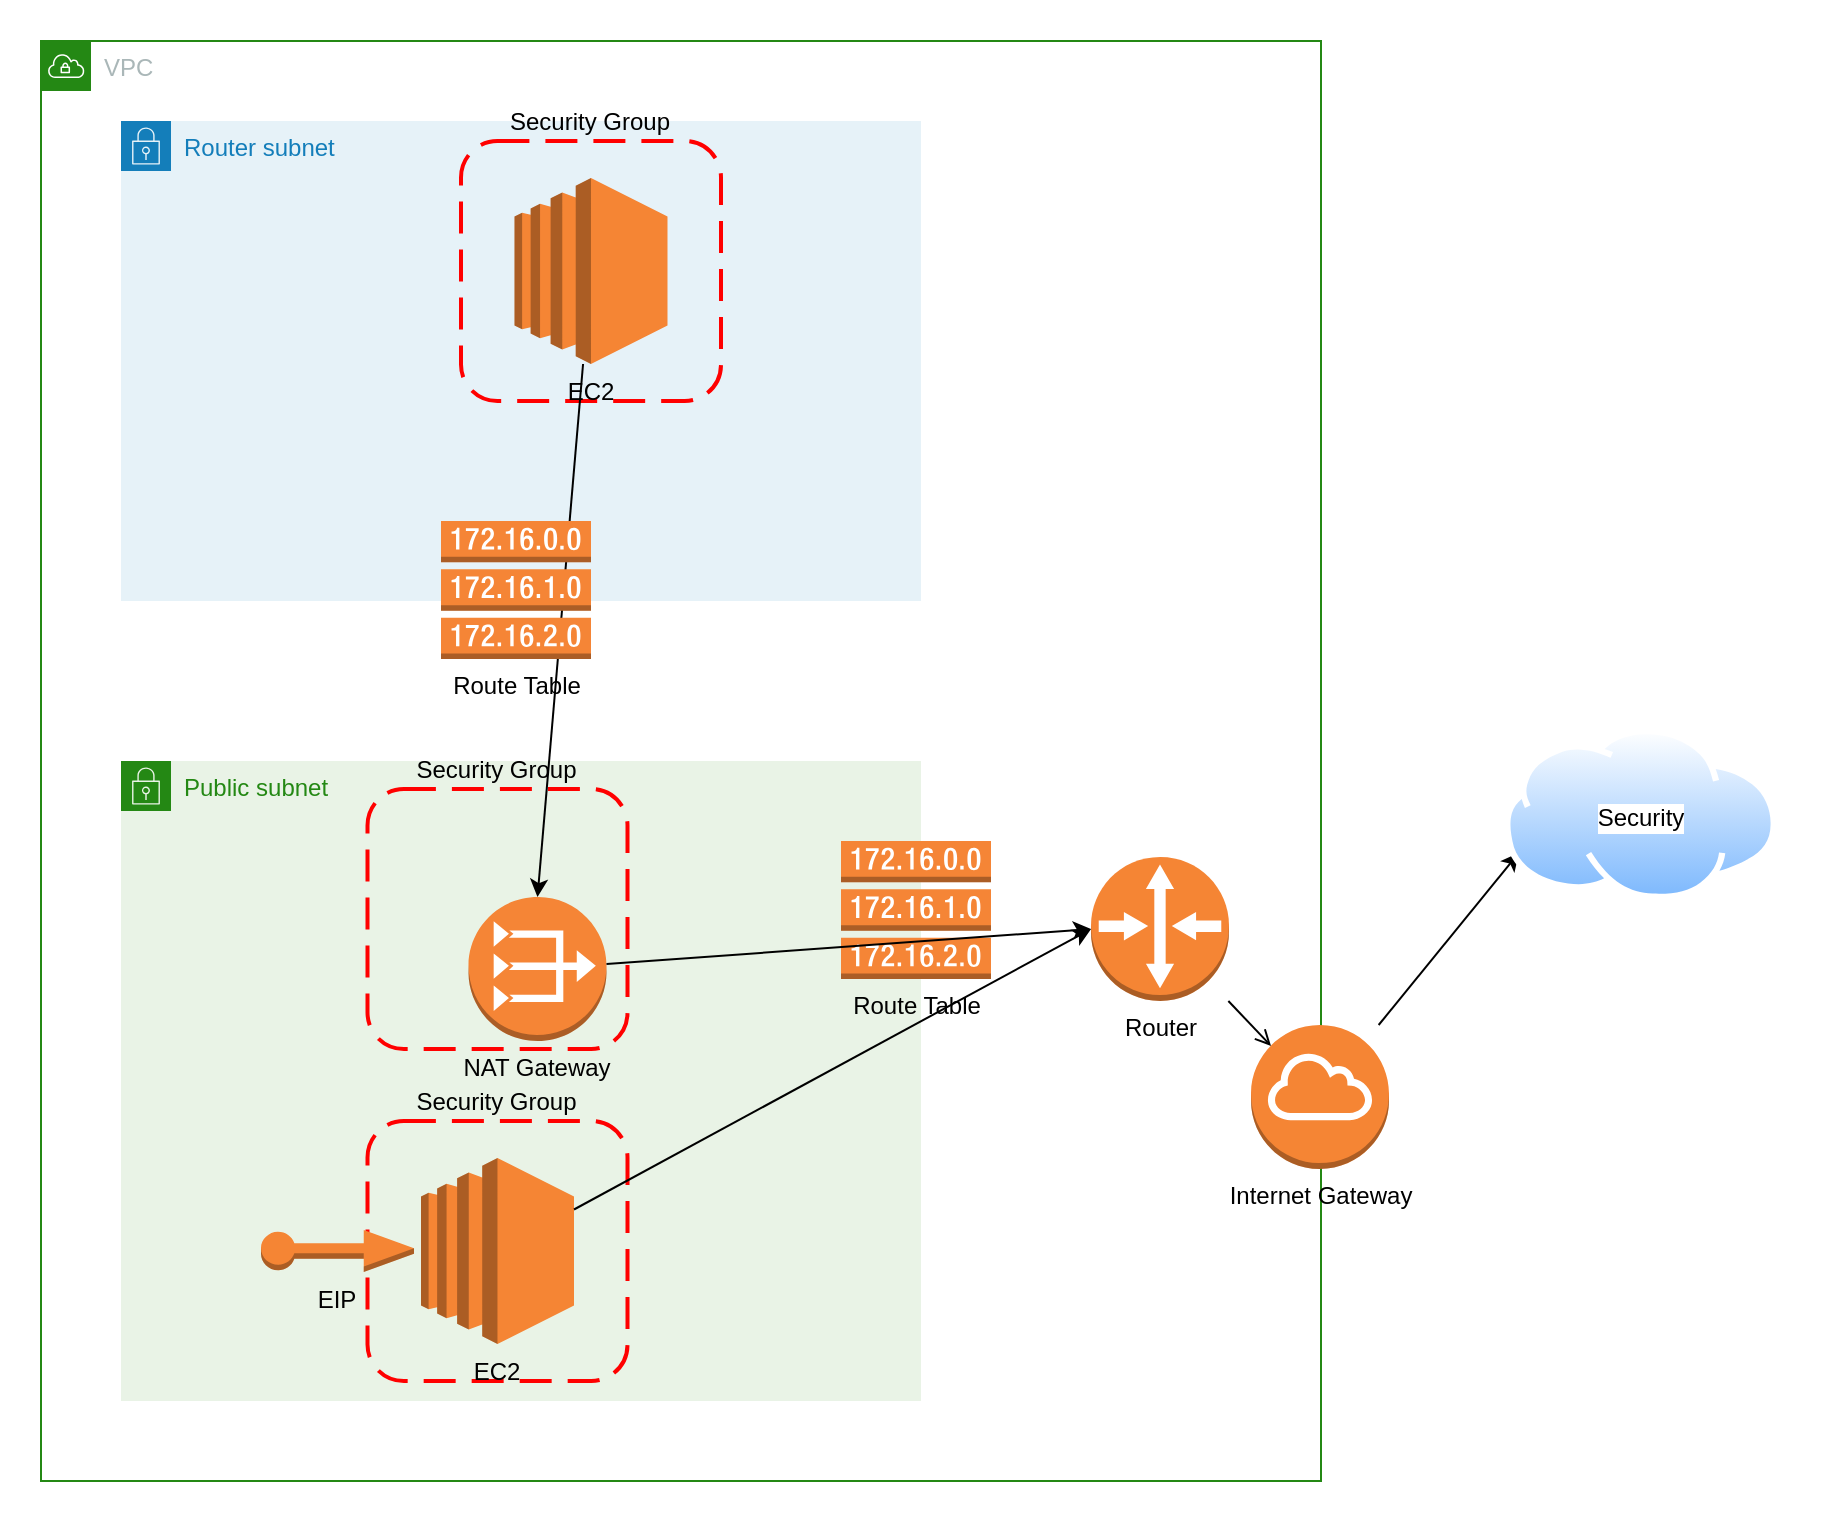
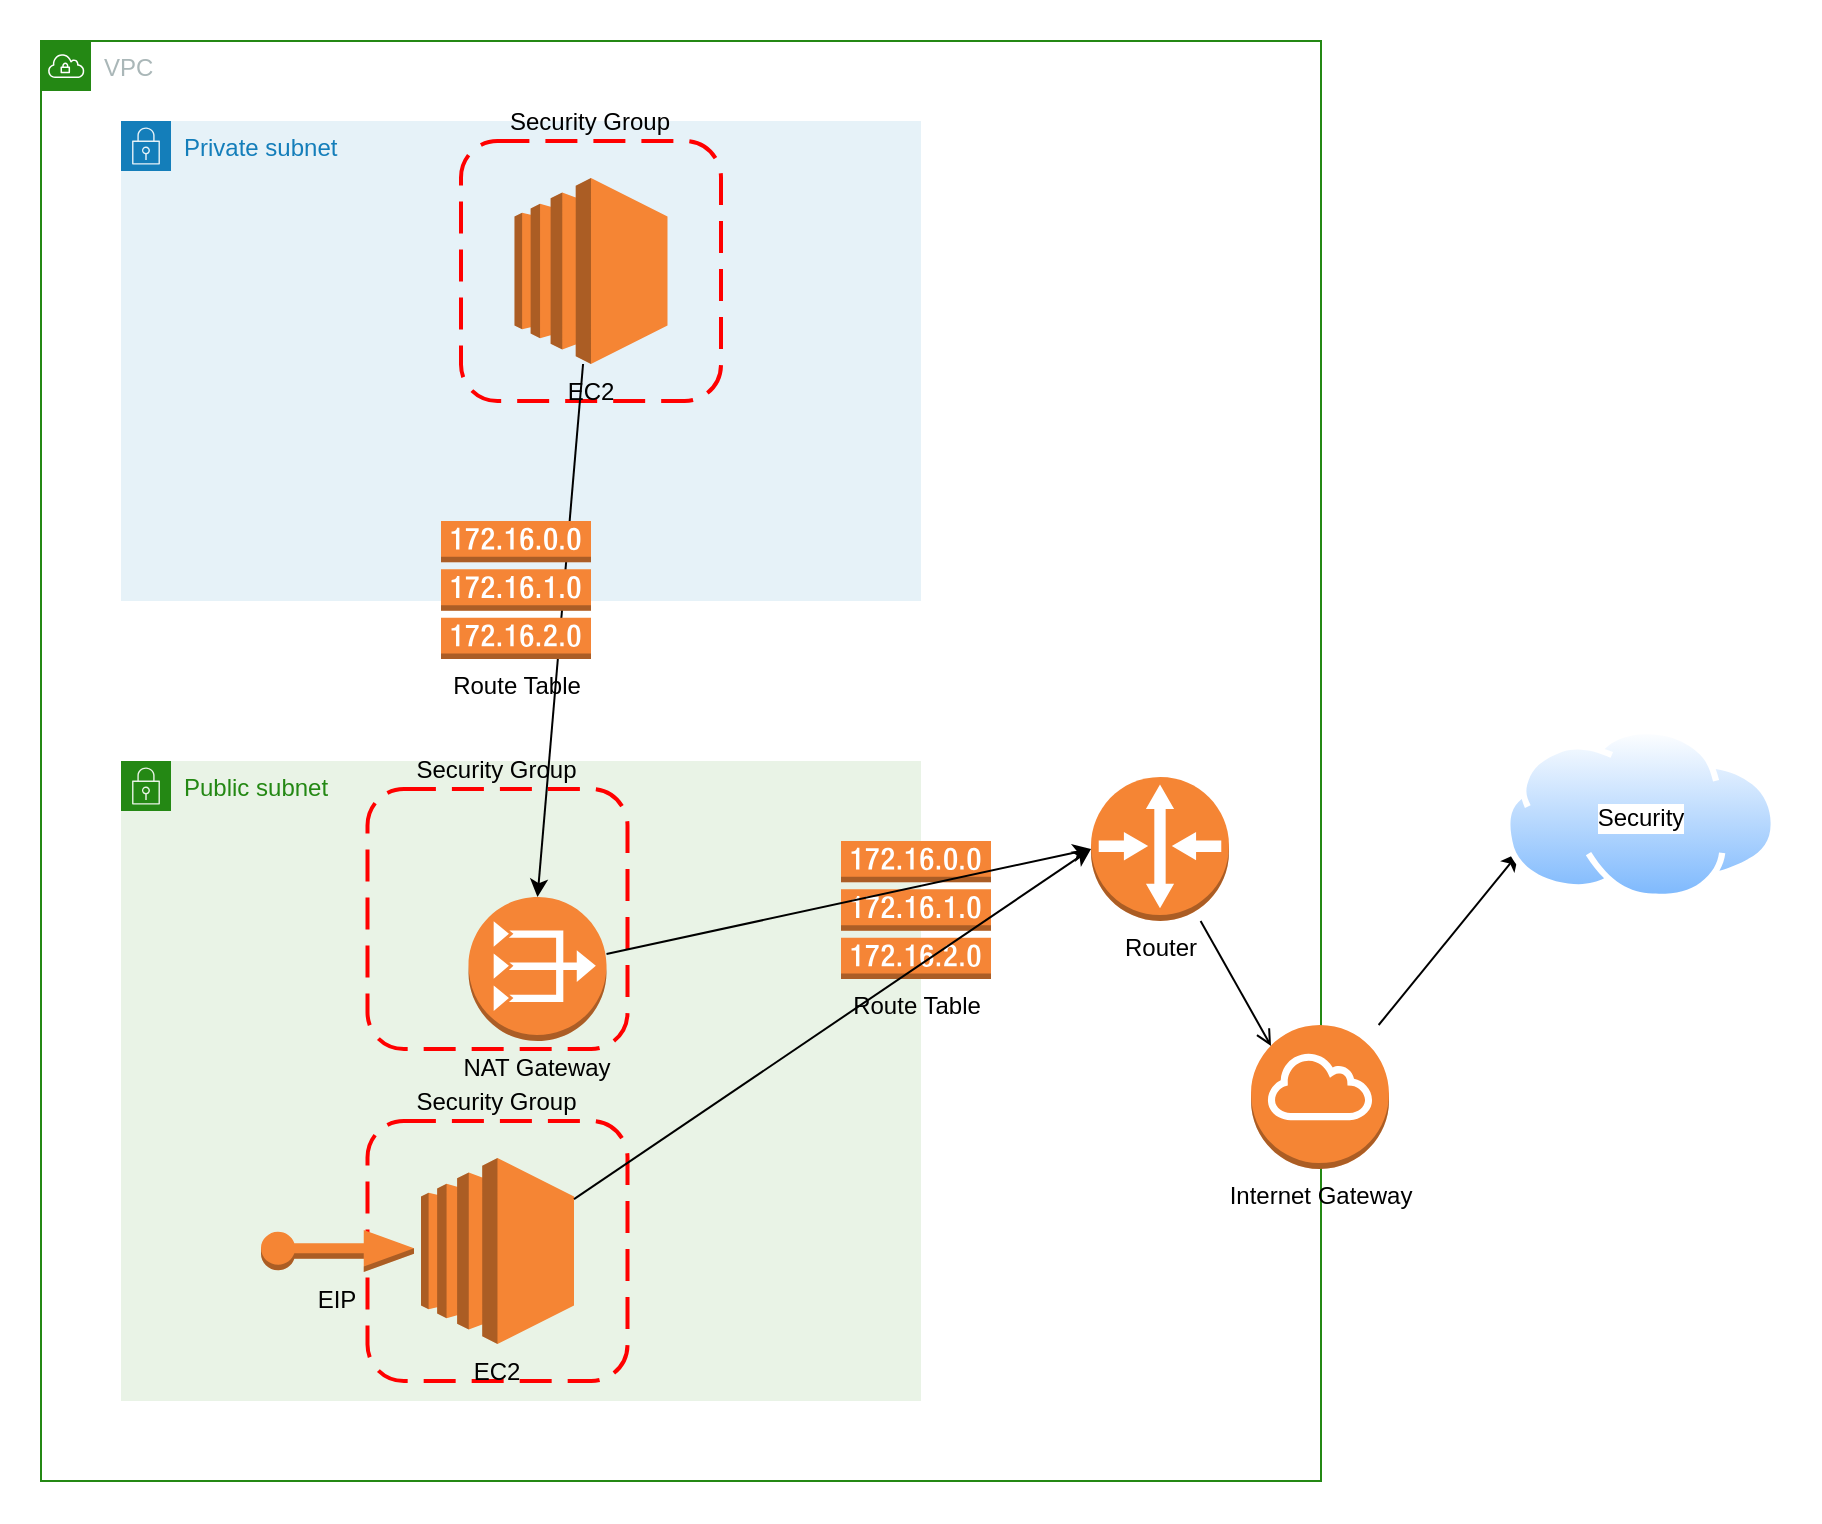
node "Router subnet": label "Router subnet" -> "Private subnet"
node "Router": moved (1160, 929) -> (1160, 849)
